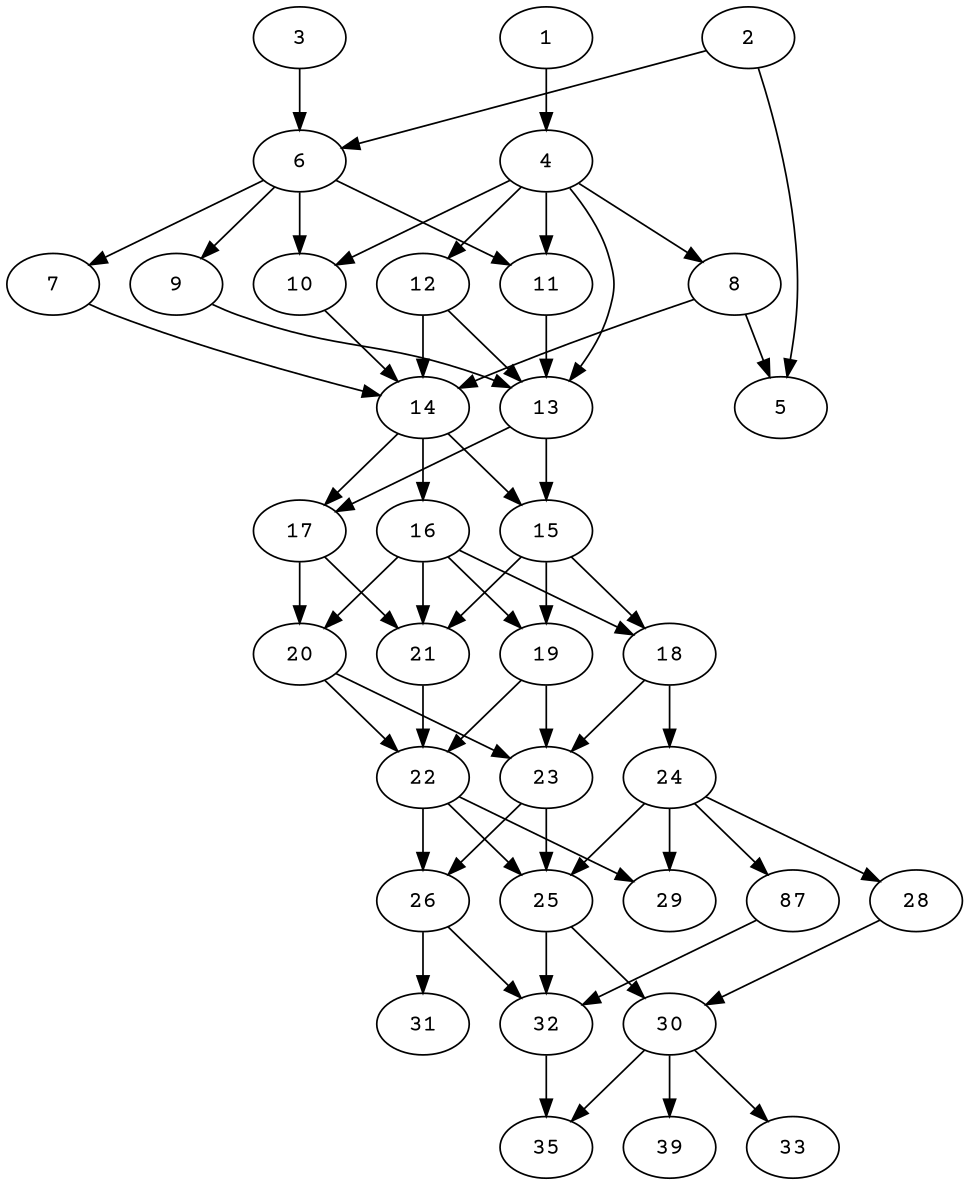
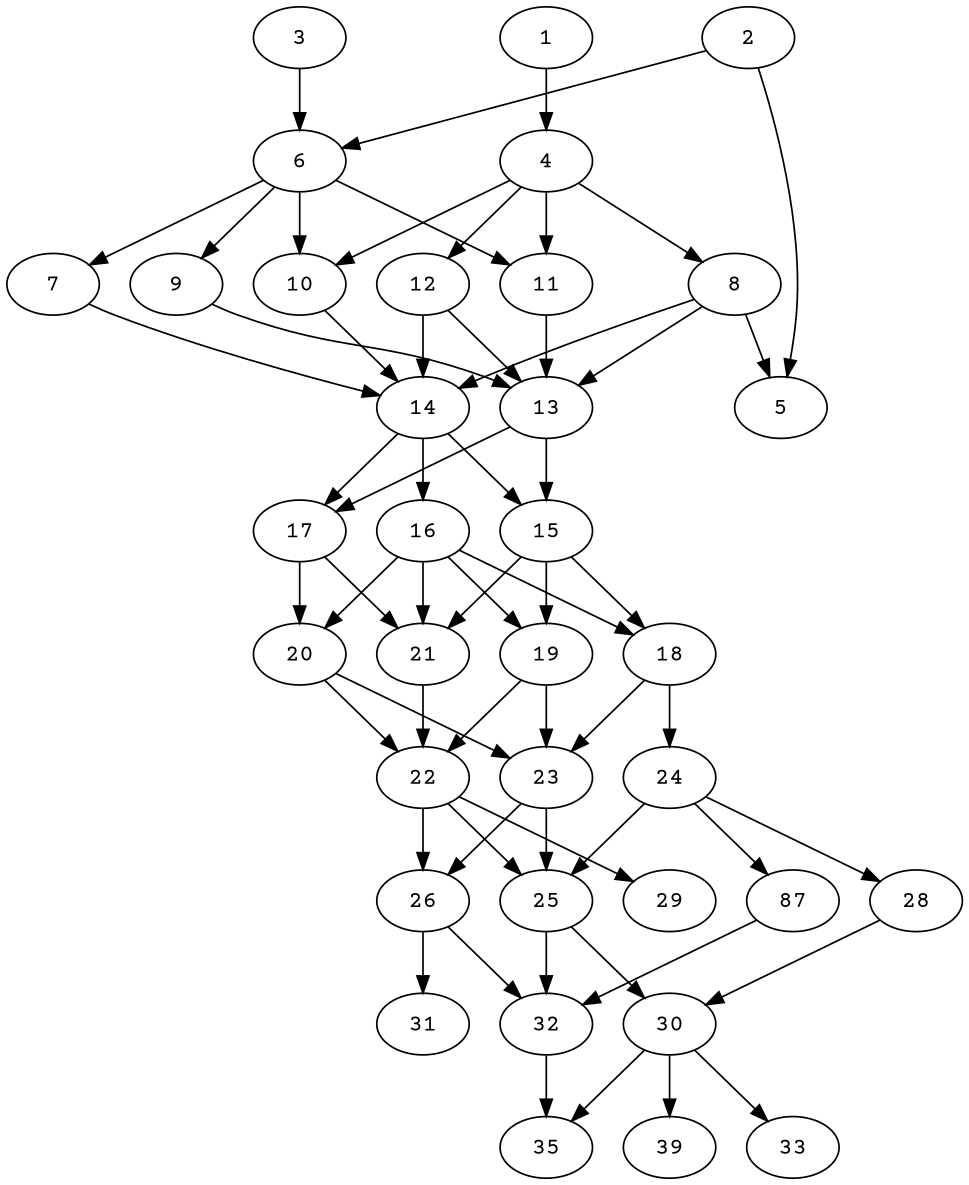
edge "4" -> "13": now "8" -> "13"
edge "24" -> "29": removed
